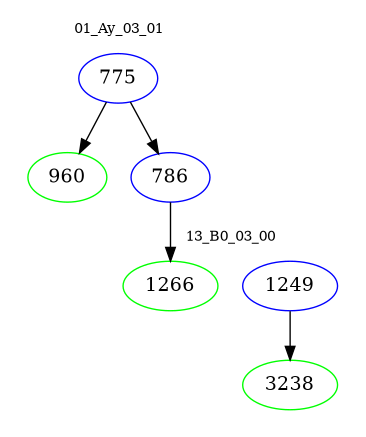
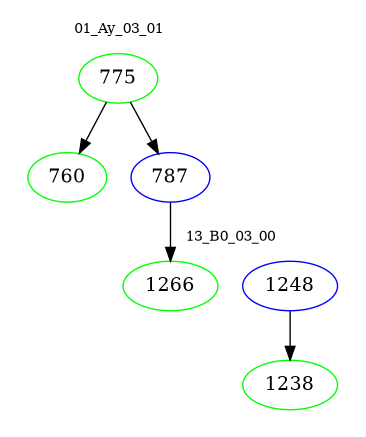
node "775": color blue -> green
node "960": label "960" -> "760"
node "786": label "786" -> "787"
node "1249": label "1249" -> "1248"
node "3238": label "3238" -> "1238"
